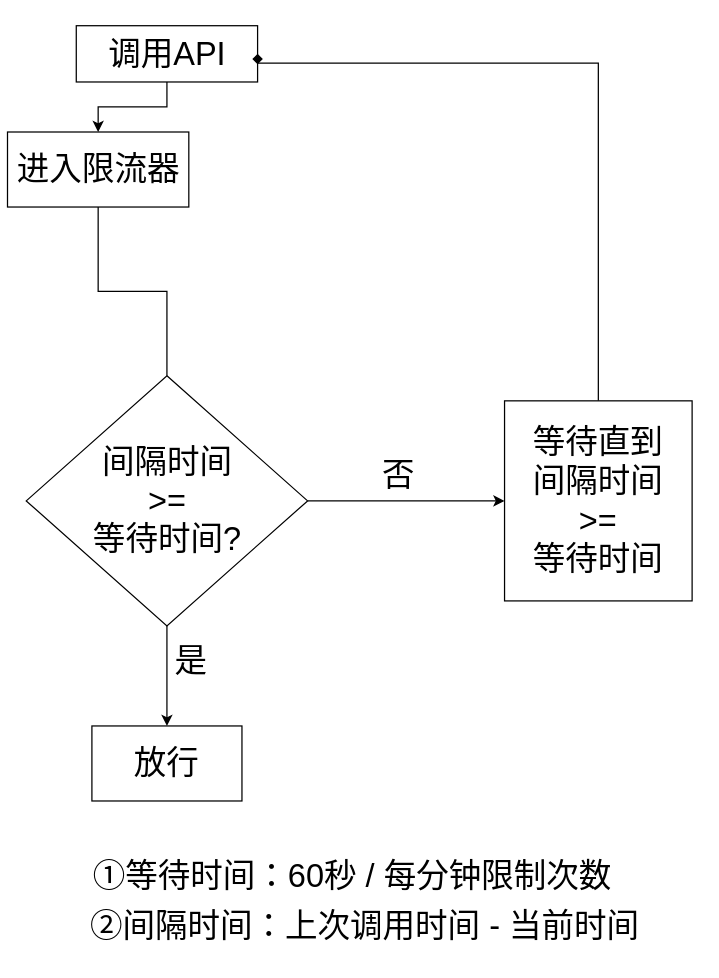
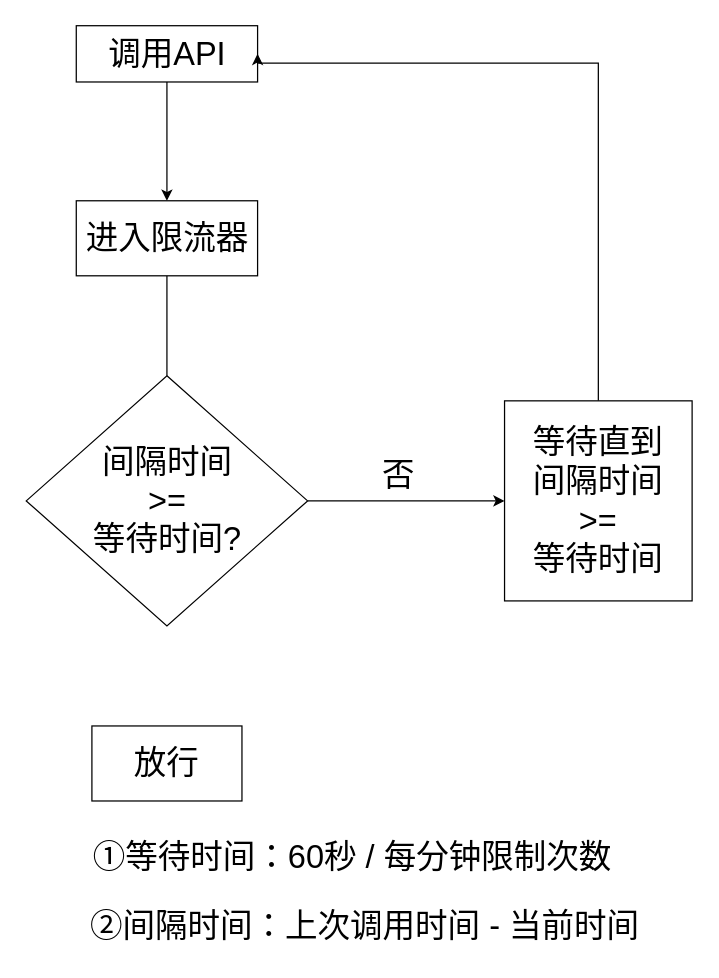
edge "等待直到 间隔时间 >= 等待时间" -> "调用API": arrowhead diamond -> classic
node "进入限流器": moved (98, 169) -> (167, 238)
edge "间隔时间 >= 等待时间?" -> "放行": removed, label "是"
node "①等待时间：60秒 / 每分钟限制次数": moved (351, 876) -> (351, 857)
